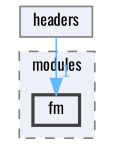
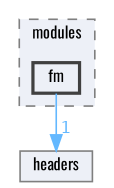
edge "headers" -> "fm": reversed
